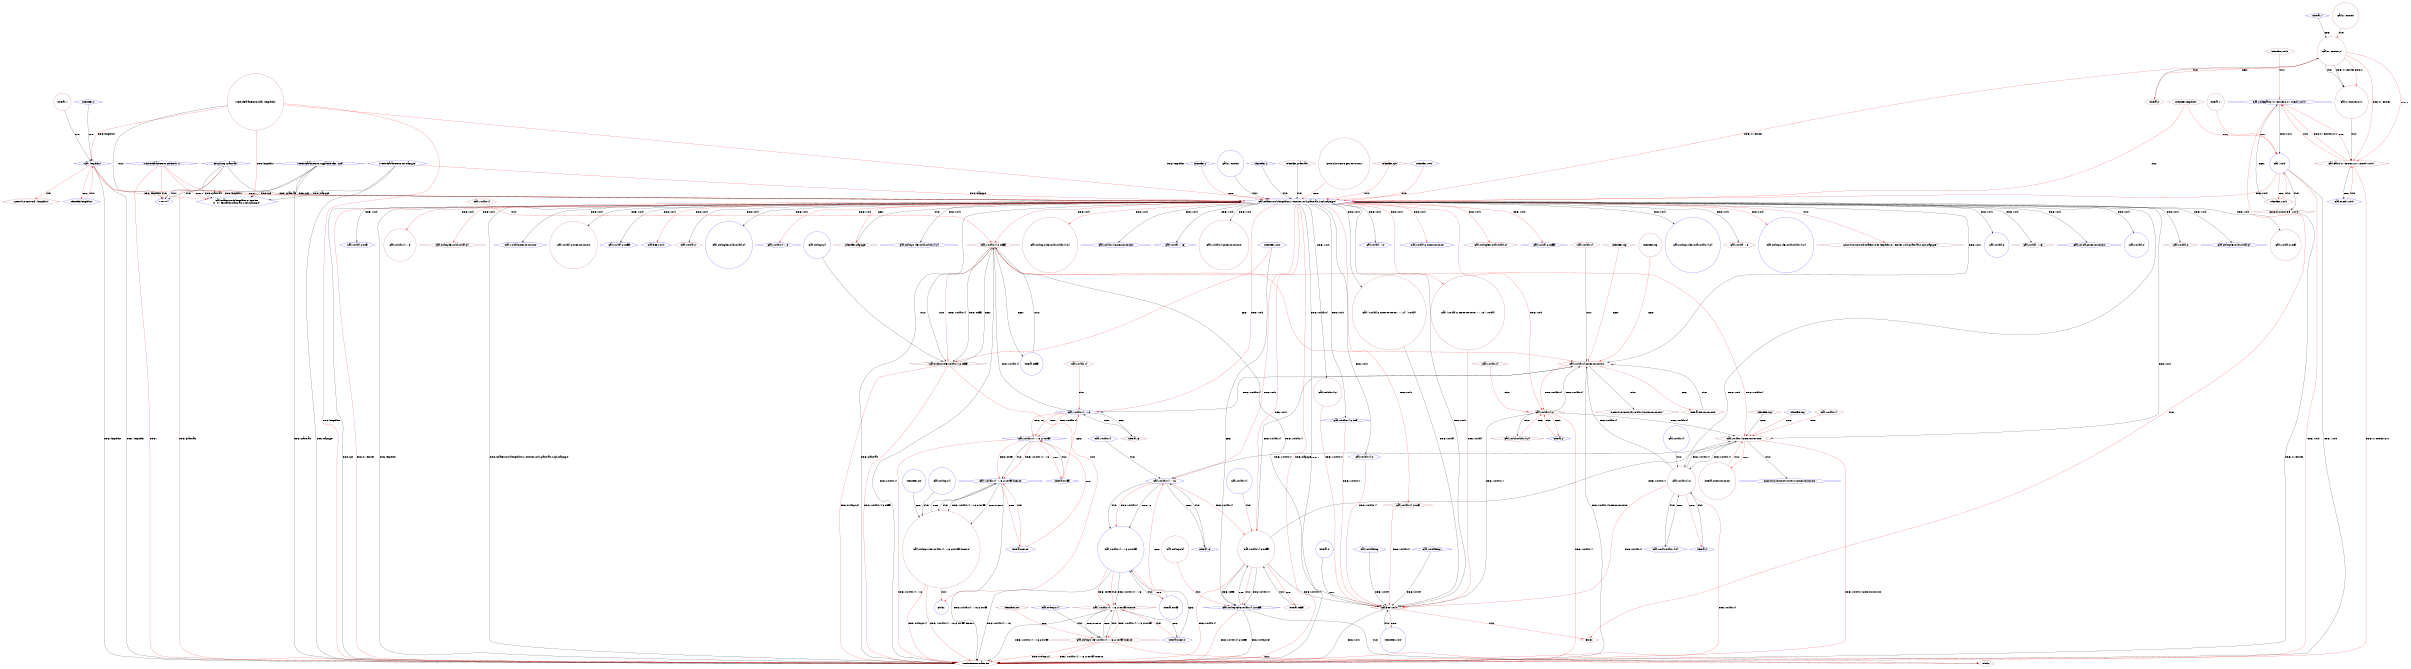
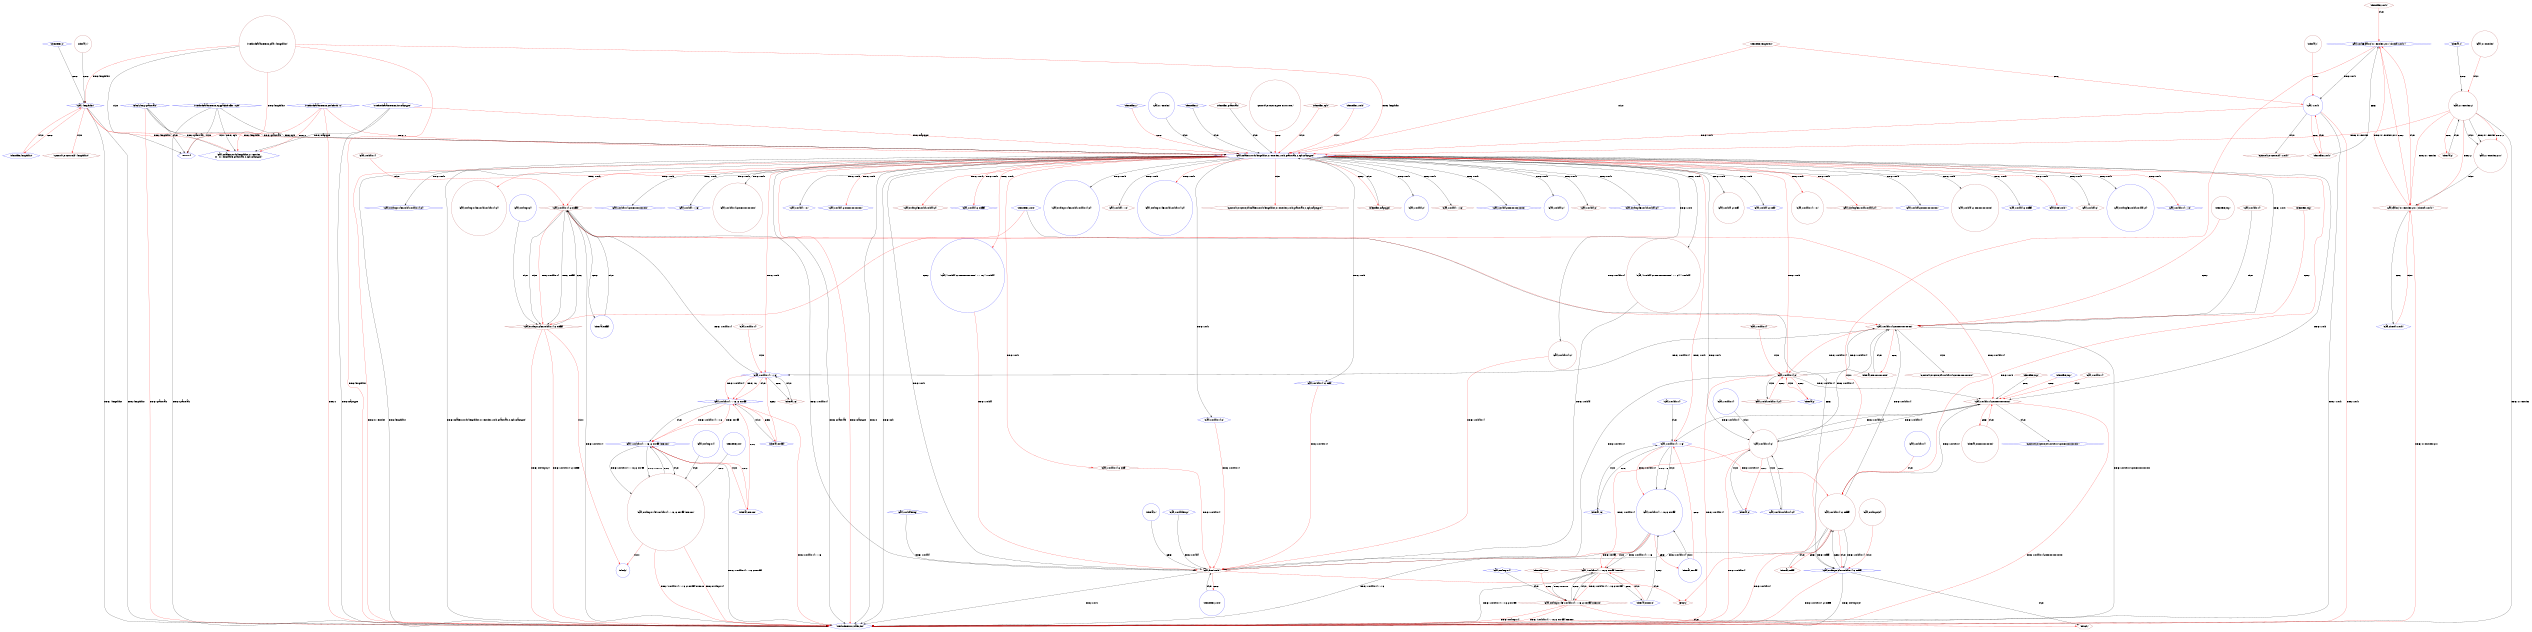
node "(Call,((work[i] & 0x80000000UL) >> 16) | work[i])": color brown -> blue
edge "(ControlStructure,if (!work))" -> "(MethodReturn,static int)": now "(Call,s->entries*2)" -> "(MethodReturn,static int)"
node "(MethodReturn,static int)": color brown -> blue
